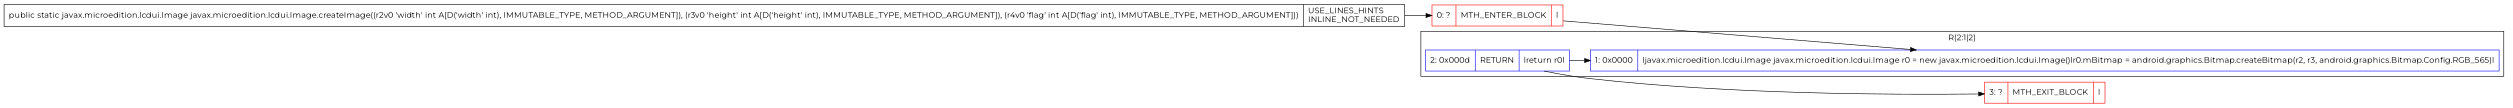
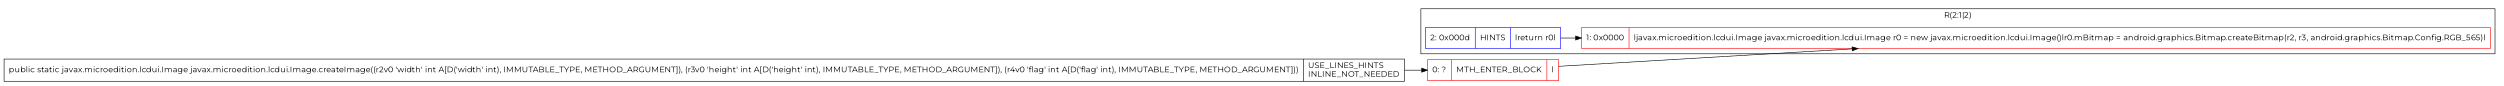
node "2: 0x000d": text "RETURN" -> "HINTS"
node "1: 0x0000": color blue -> red
node "3: ?": removed
